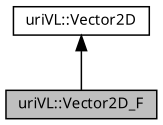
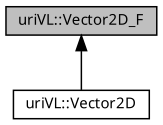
edge "uriVL::Vector2D_F" -> "uriVL::Vector2D": reversed
